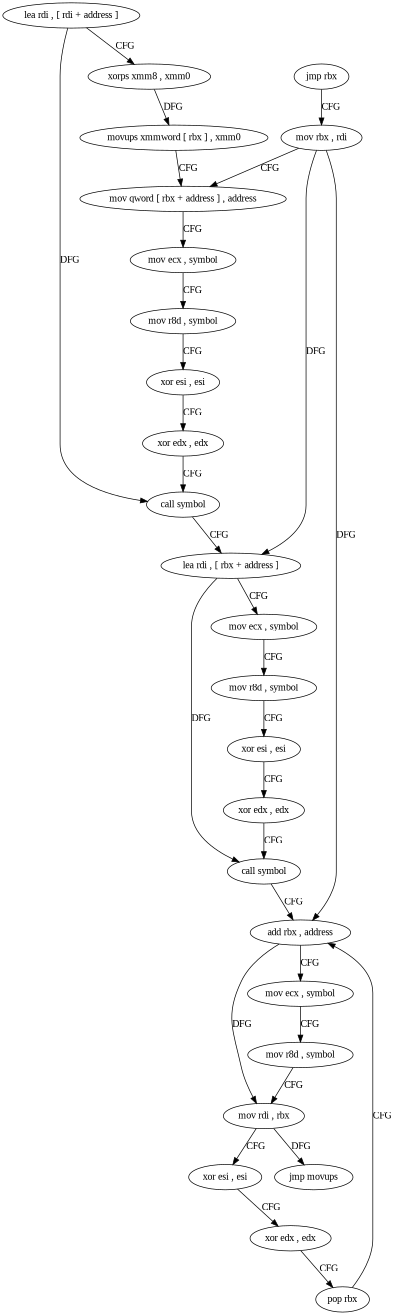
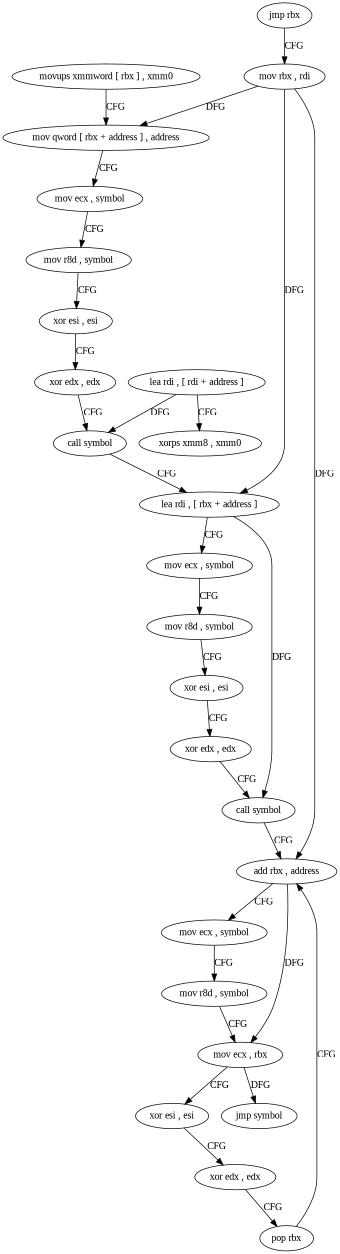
edge "xorps xmm8 , xmm0" -> "movups xmmword [ rbx ] , xmm0": removed, label "DFG"
edge "mov rbx , rdi" -> "mov qword [ rbx + address ] , address": label "CFG" -> "DFG"
node "mov rdi , rbx": label "mov rdi , rbx" -> "mov ecx , rbx"
node "jmp movups": label "jmp movups" -> "jmp symbol"
